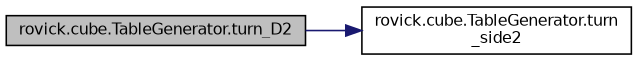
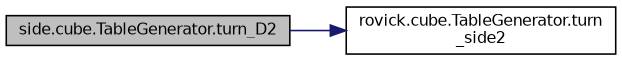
node "rovick.cube.TableGenerator.turn_D2": label "rovick.cube.TableGenerator.turn_D2" -> "side.cube.TableGenerator.turn_D2"
